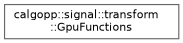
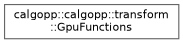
node "calgopp::signal::transform ::GpuFunctions": label "calgopp::signal::transform ::GpuFunctions" -> "calgopp::calgopp::transform ::GpuFunctions"
